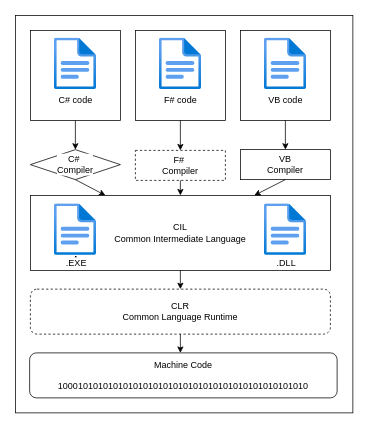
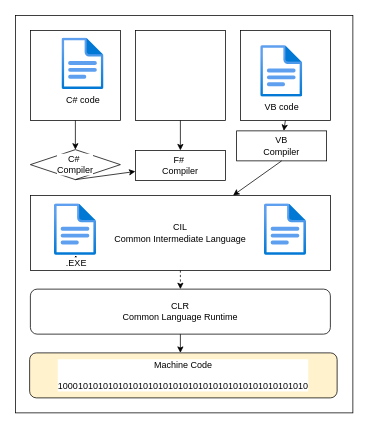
node "C# code": moved (75, 64) -> (83, 64)
node "F# code": removed
node "VB code": moved (285, 64) -> (282, 71)
node "F# Compiler": style dashed -> solid
node "VB Compiler": moved (285, 165) -> (282, 146)
edge "F# Compiler" -> "CIL Common Intermediate Language": removed
edge "C# Compiler" -> "CIL Common Intermediate Language": now "C# Compiler" -> "F# Compiler"
node ".DLL": removed
edge "CIL Common Intermediate Language" -> "CLR Common Language Runtime": style solid -> dashed
node "CLR Common Language Runtime": style dashed -> solid
node "Machine Code 10001010101010101010101010101010101010101010101010": fillcolor #ffffff -> #fff2cc
